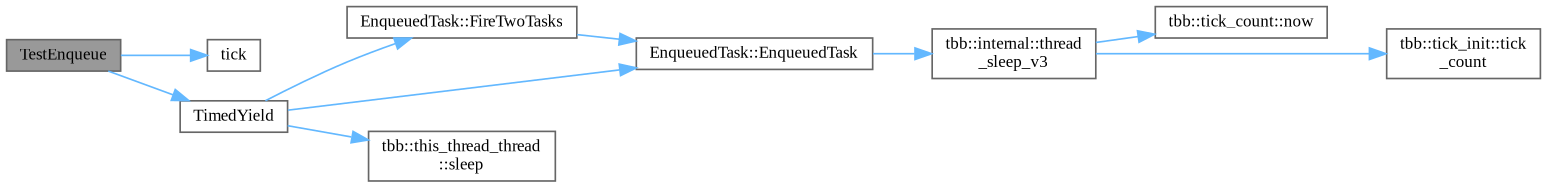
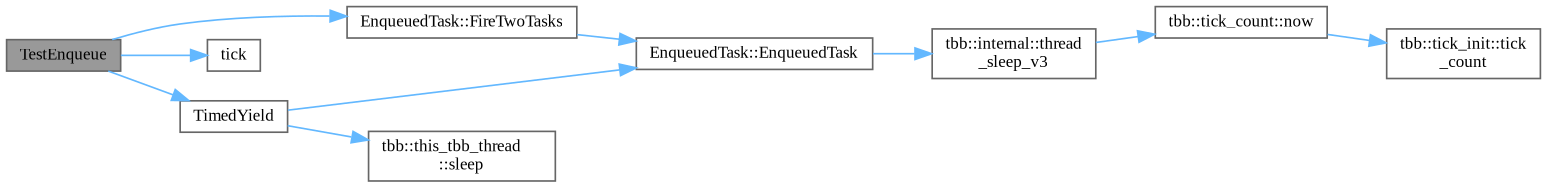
edge "tbb::internal::thread _sleep_v3" -> "tbb::tick_init::tick _count": now "tbb::tick_count::now" -> "tbb::tick_init::tick _count"
edge "TimedYield" -> "EnqueuedTask::FireTwoTasks": now "TestEnqueue" -> "EnqueuedTask::FireTwoTasks"
node "tbb::this_thread_thread ::sleep": label "tbb::this_thread_thread ::sleep" -> "tbb::this_tbb_thread ::sleep"
